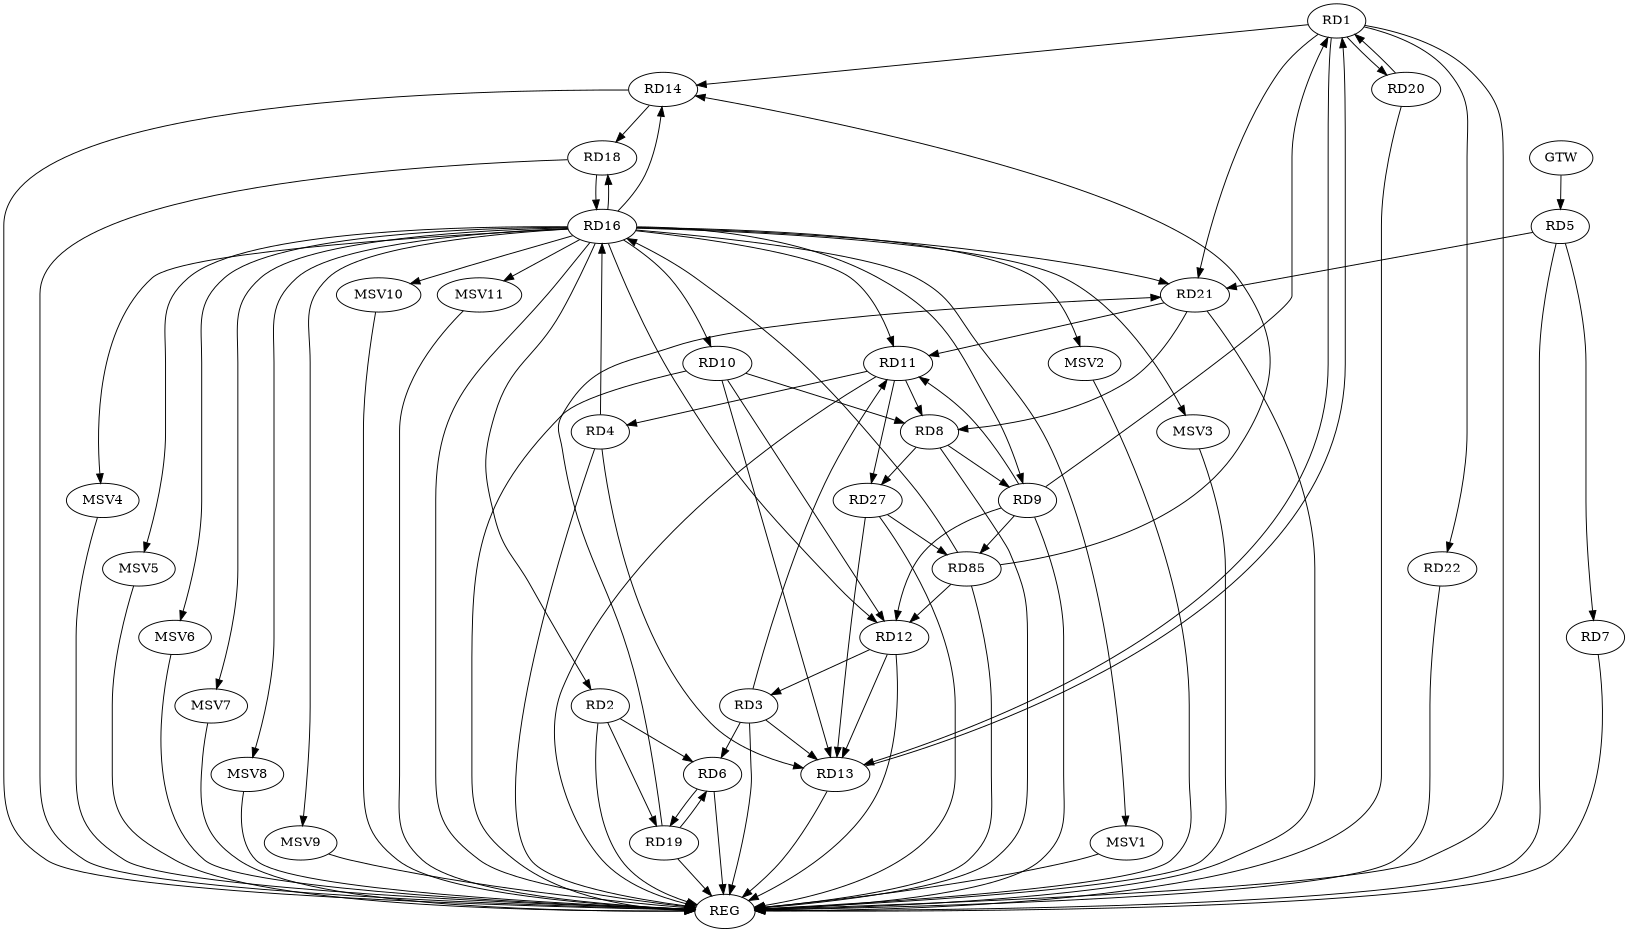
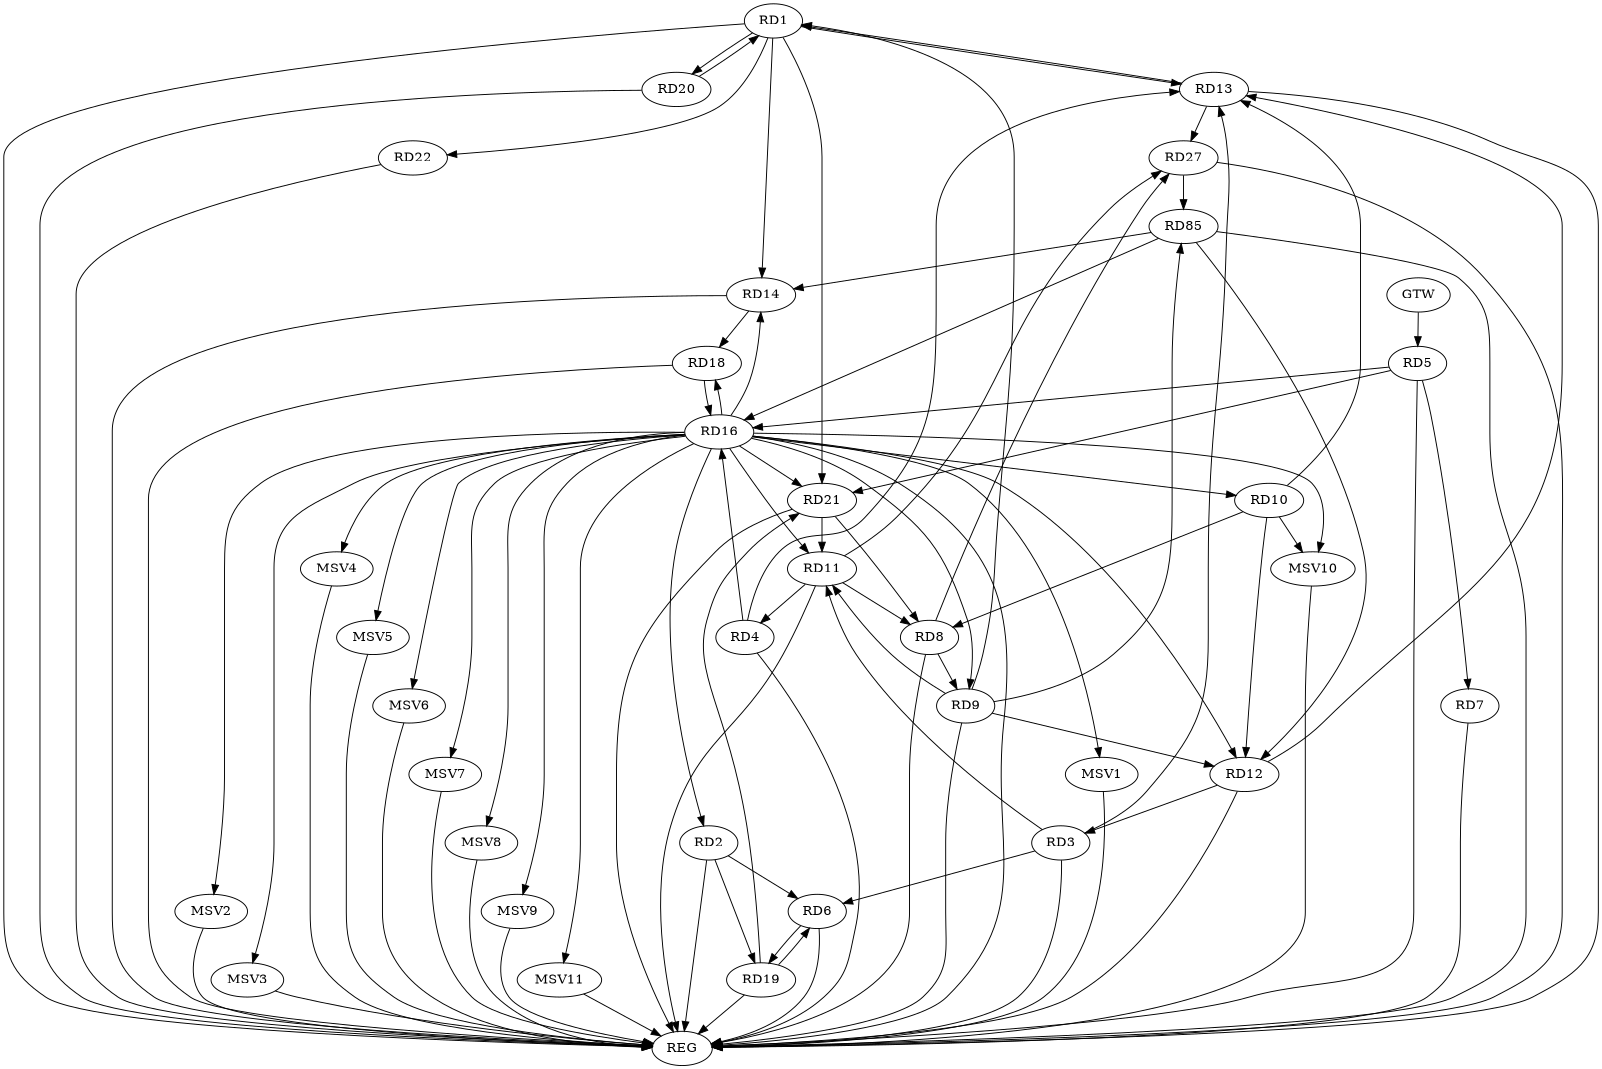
edge "RD5" -> "RD16": added
edge "RD27" -> "RD13": reversed
edge "RD10" -> "REG": now "RD10" -> "MSV10"
